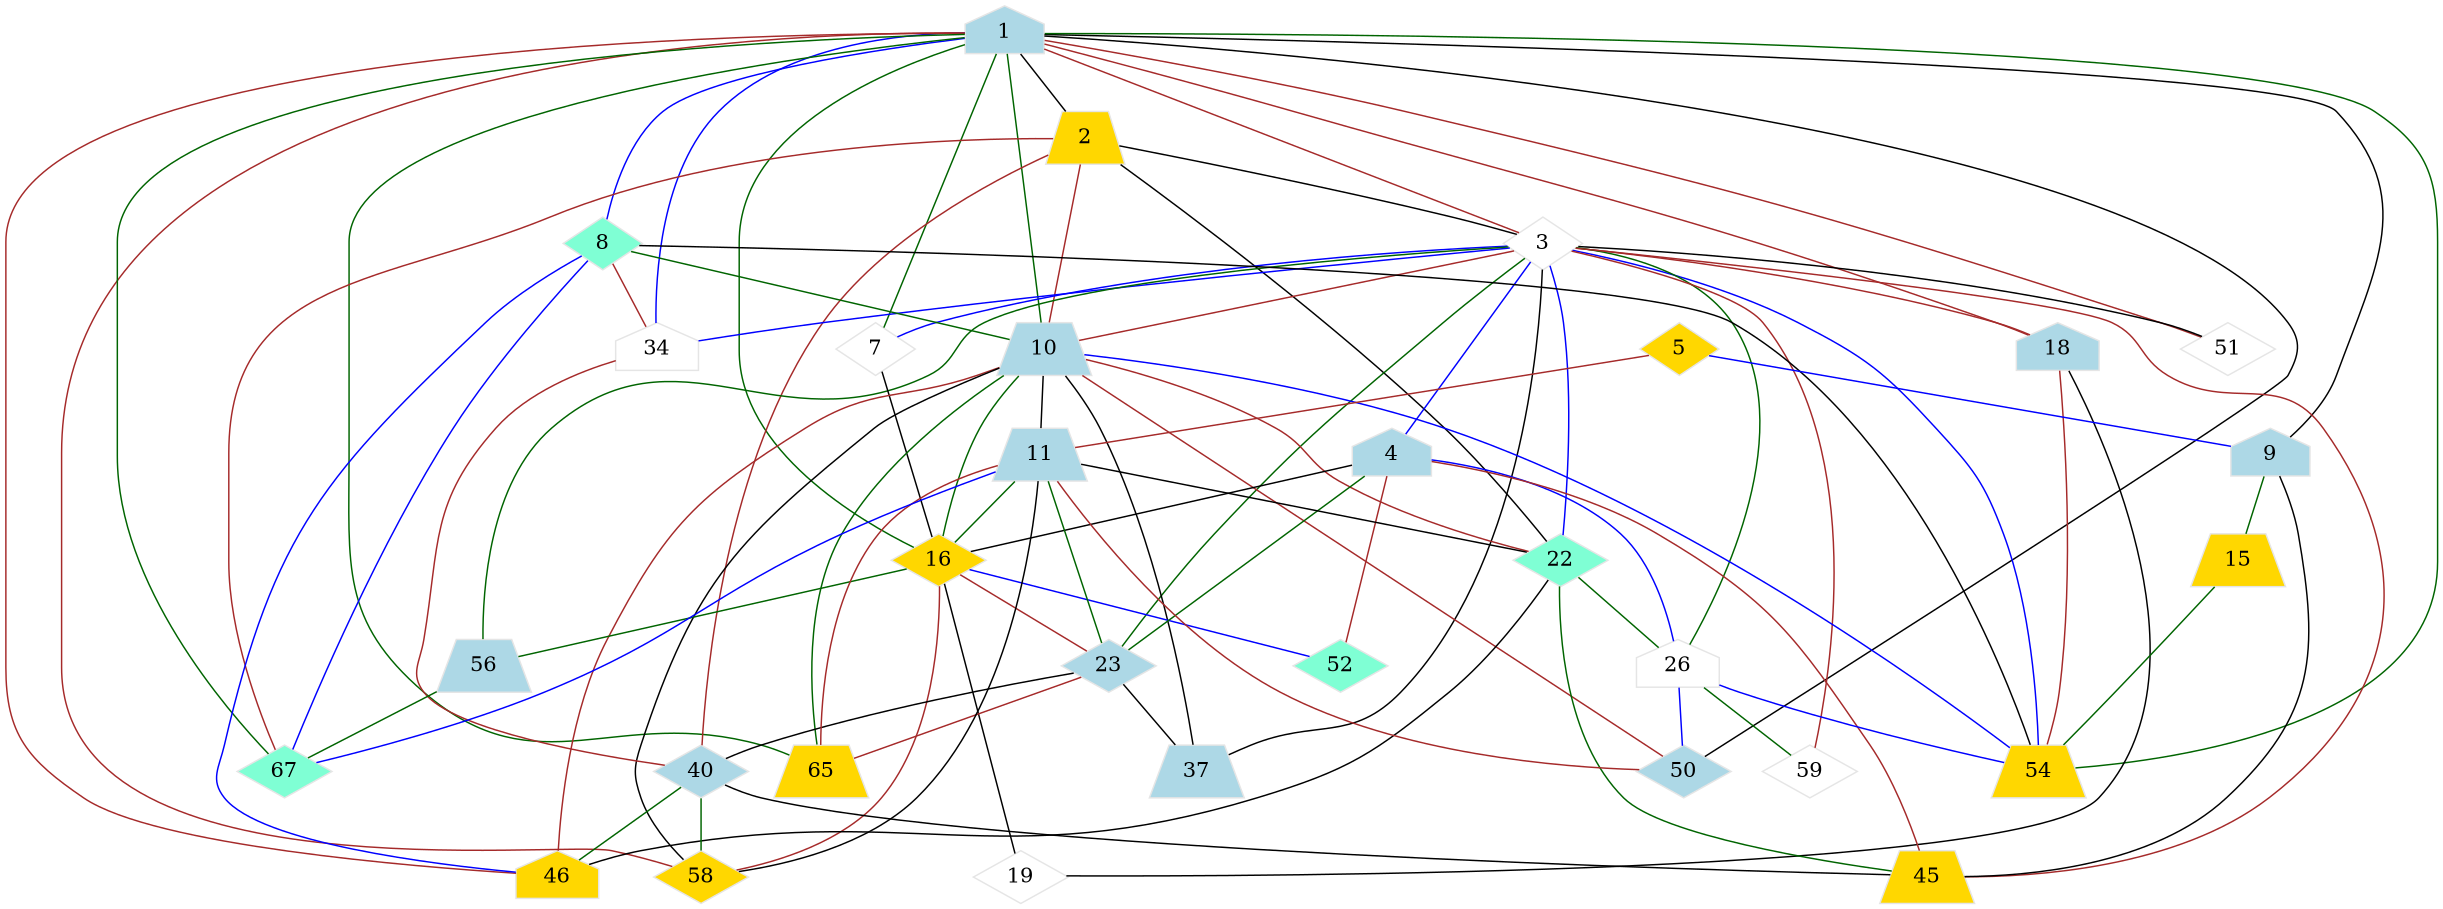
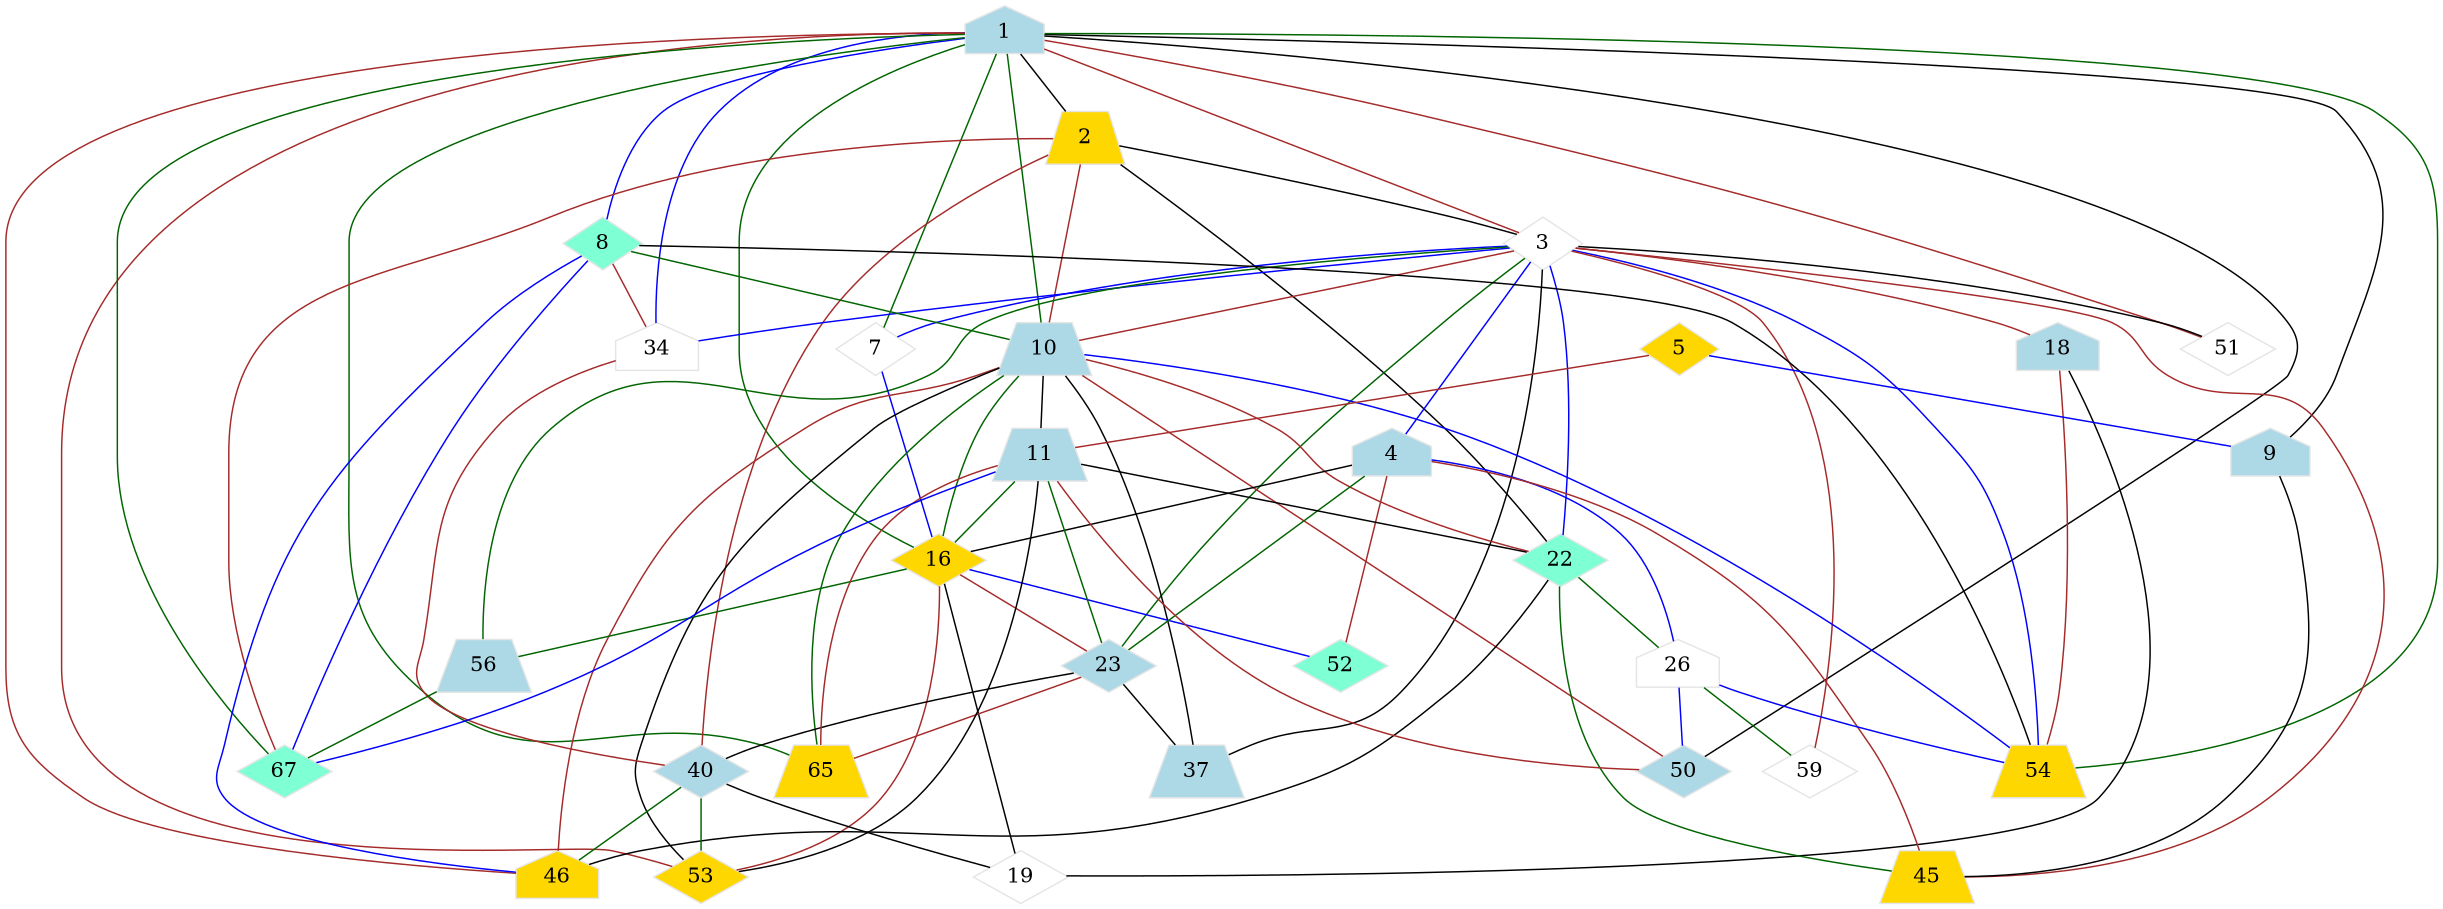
edge "1" -- "18": removed
edge "3" -- "26": removed
edge "7" -- "16": color black -> blue
node "15": removed
edge "40" -- "45": now "40" -- "19"
node "58": label "58" -> "53"
